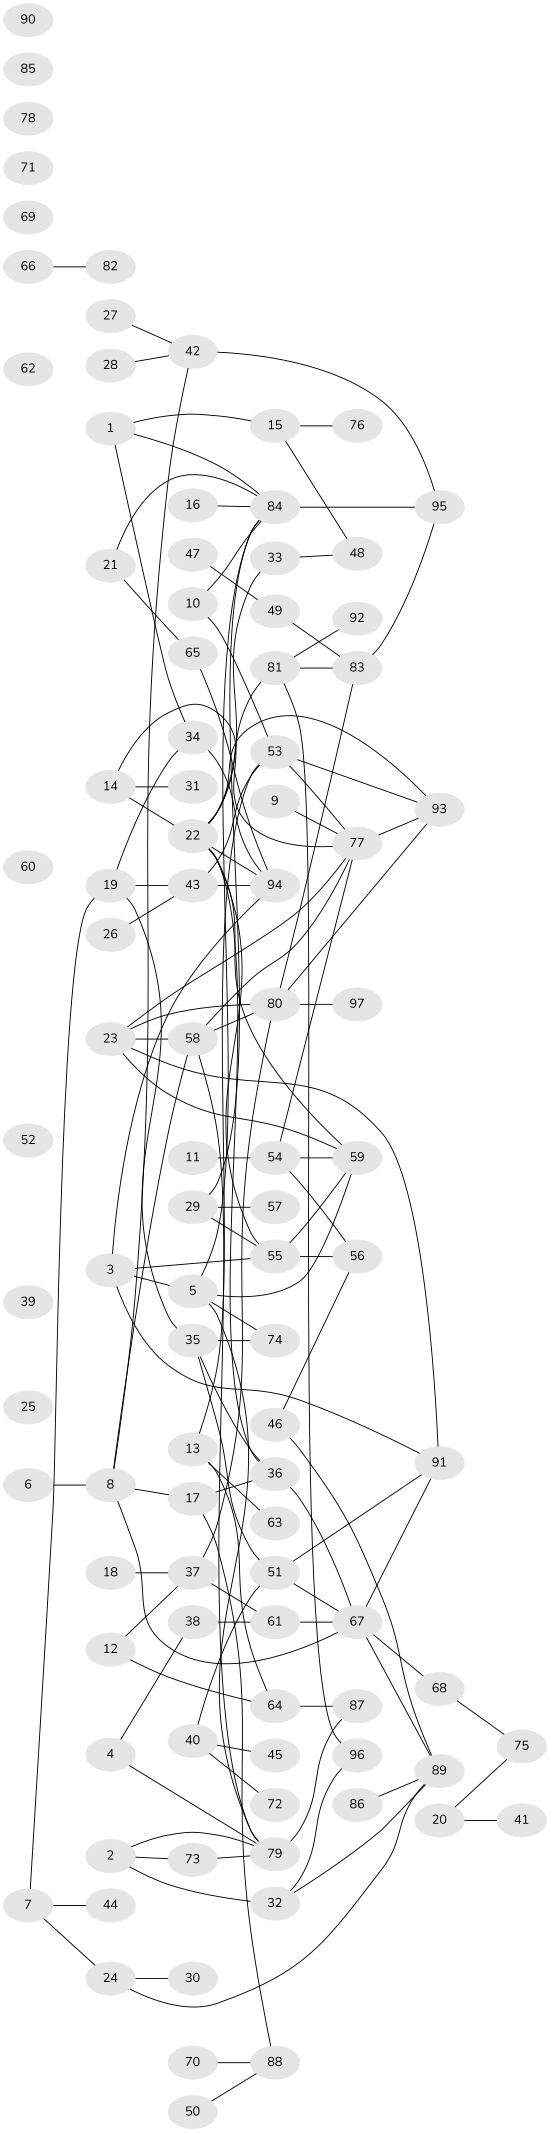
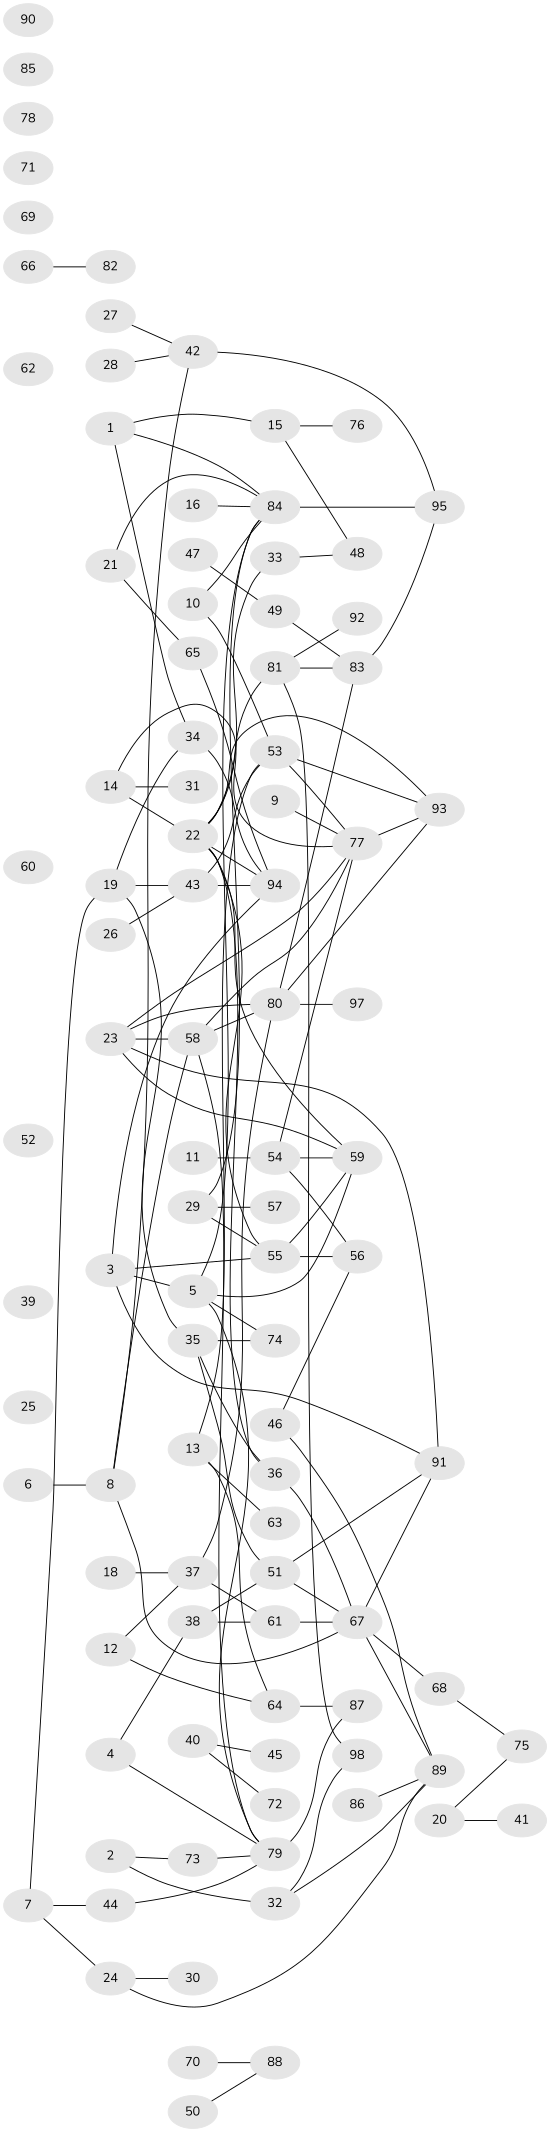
node "17": removed
edge "51" -- "40": now "51" -- "38"
node "96": label "96" -> "98"
edge "79" -- "2": now "79" -- "44"
